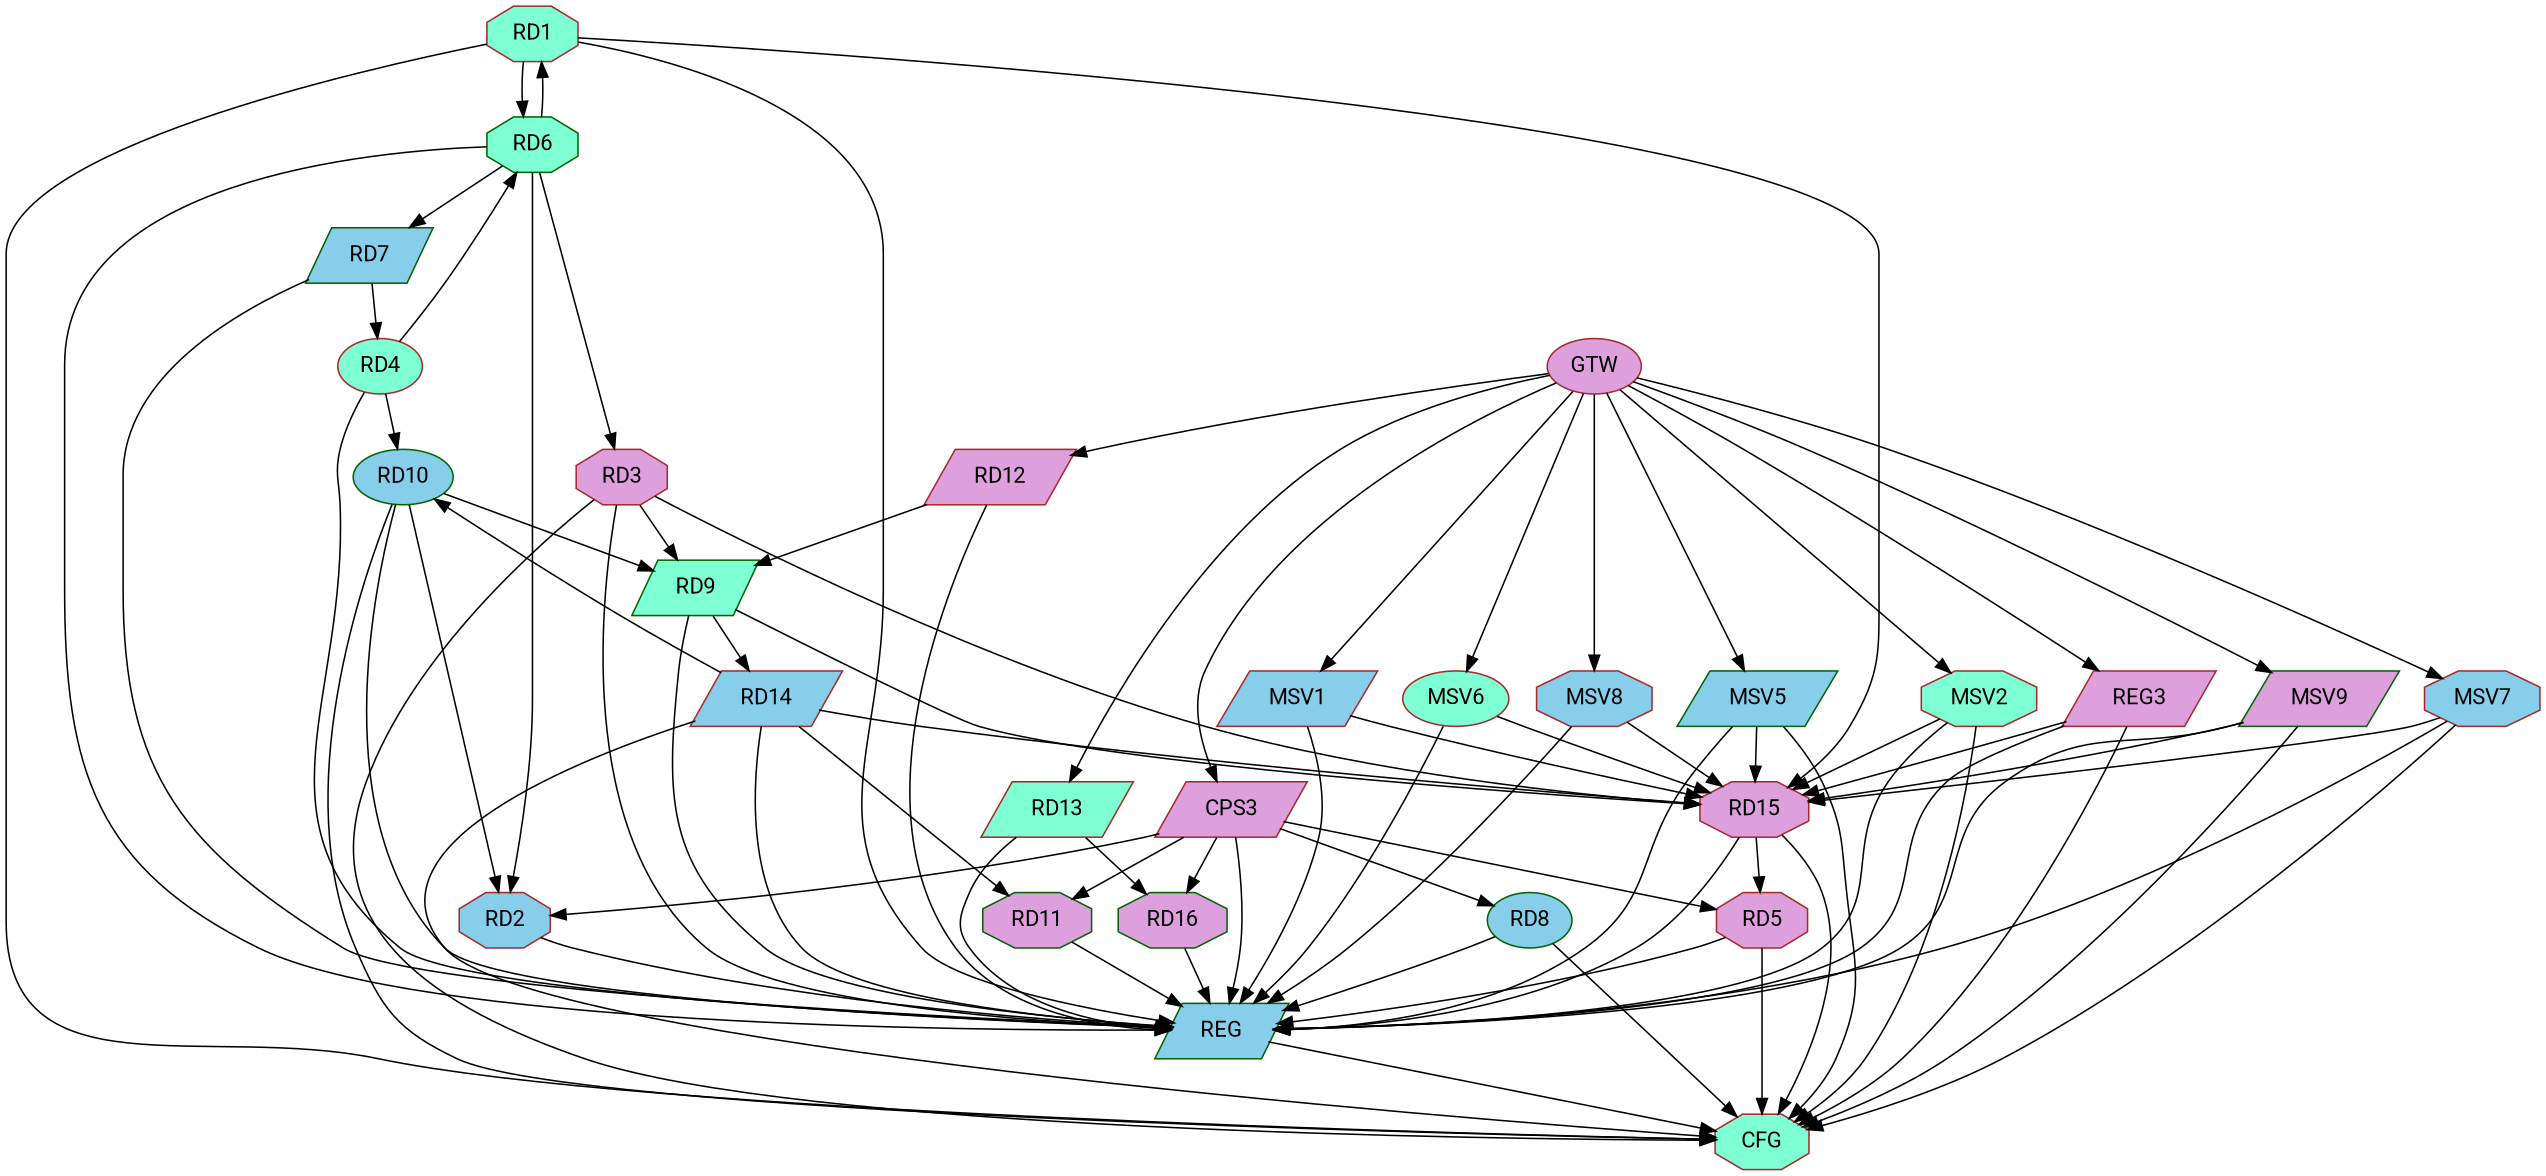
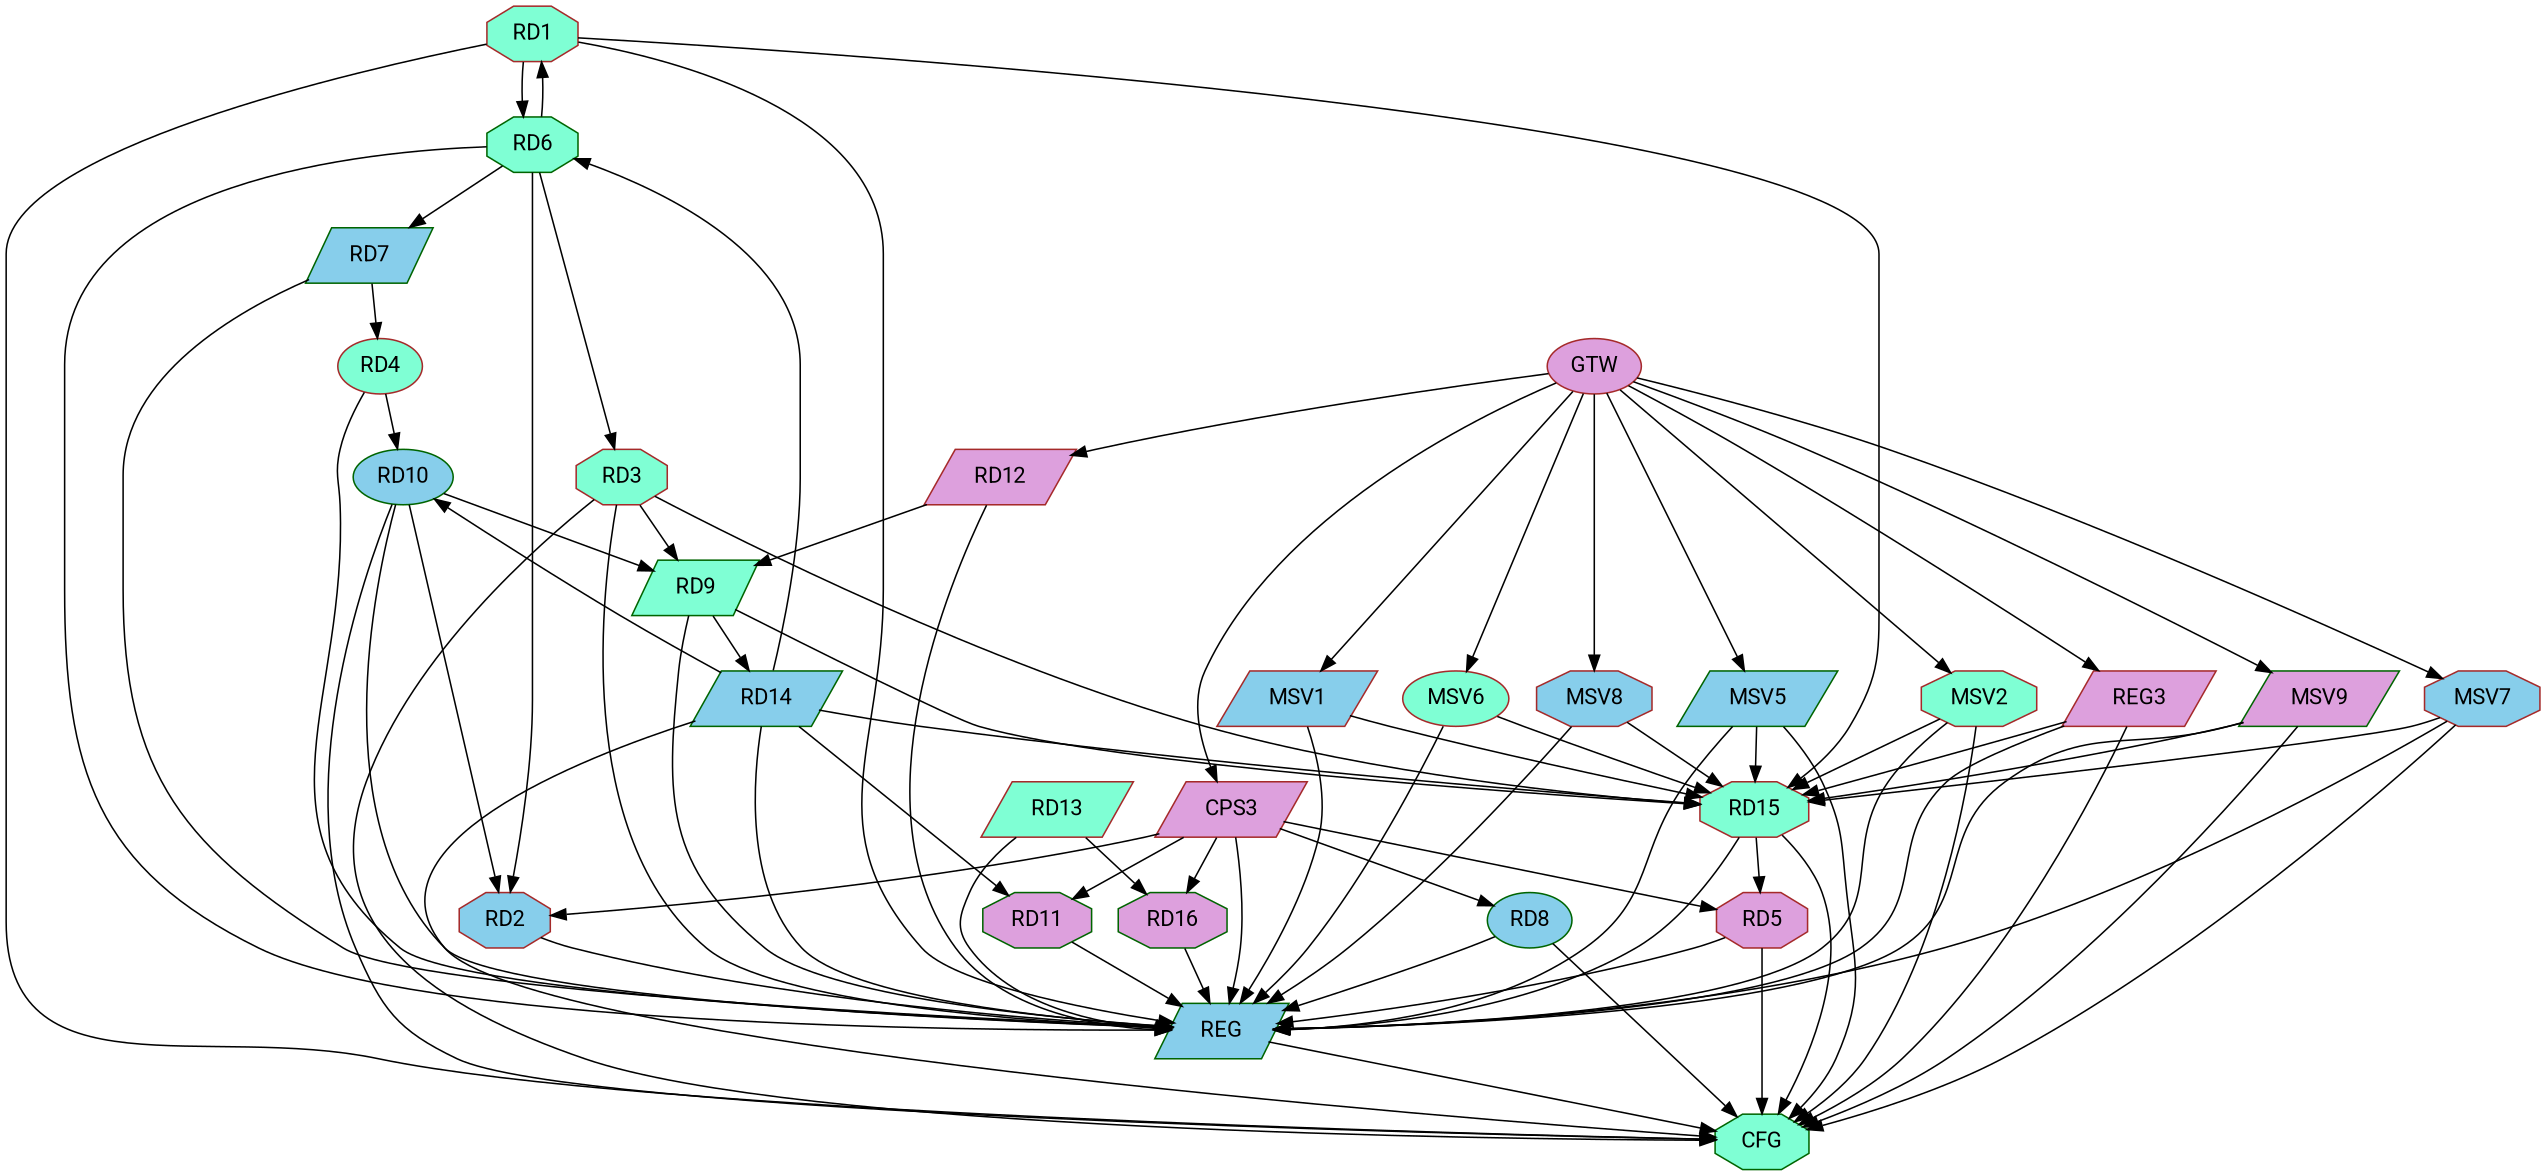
edge "RD4" -> "RD6": now "RD14" -> "RD6"
node "RD3": fillcolor plum -> aquamarine
edge "GTW" -> "RD13": removed
node "RD14": color brown -> darkgreen
node "RD15": fillcolor plum -> aquamarine
node "CFG": color brown -> darkgreen
